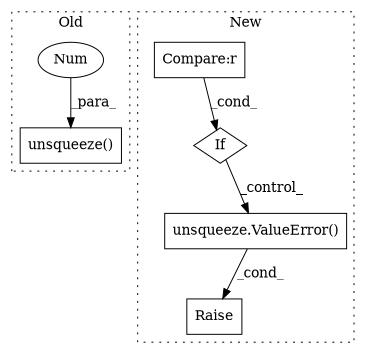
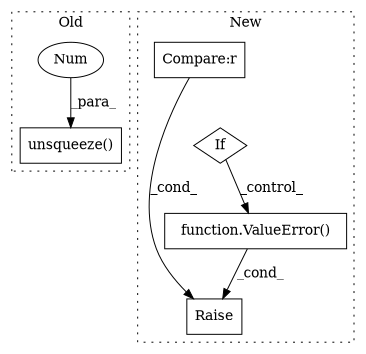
edge "Compare:r" -> "If": now "Compare:r" -> "Raise"
node "unsqueeze.ValueError()": label "unsqueeze.ValueError()" -> "function.ValueError()"
